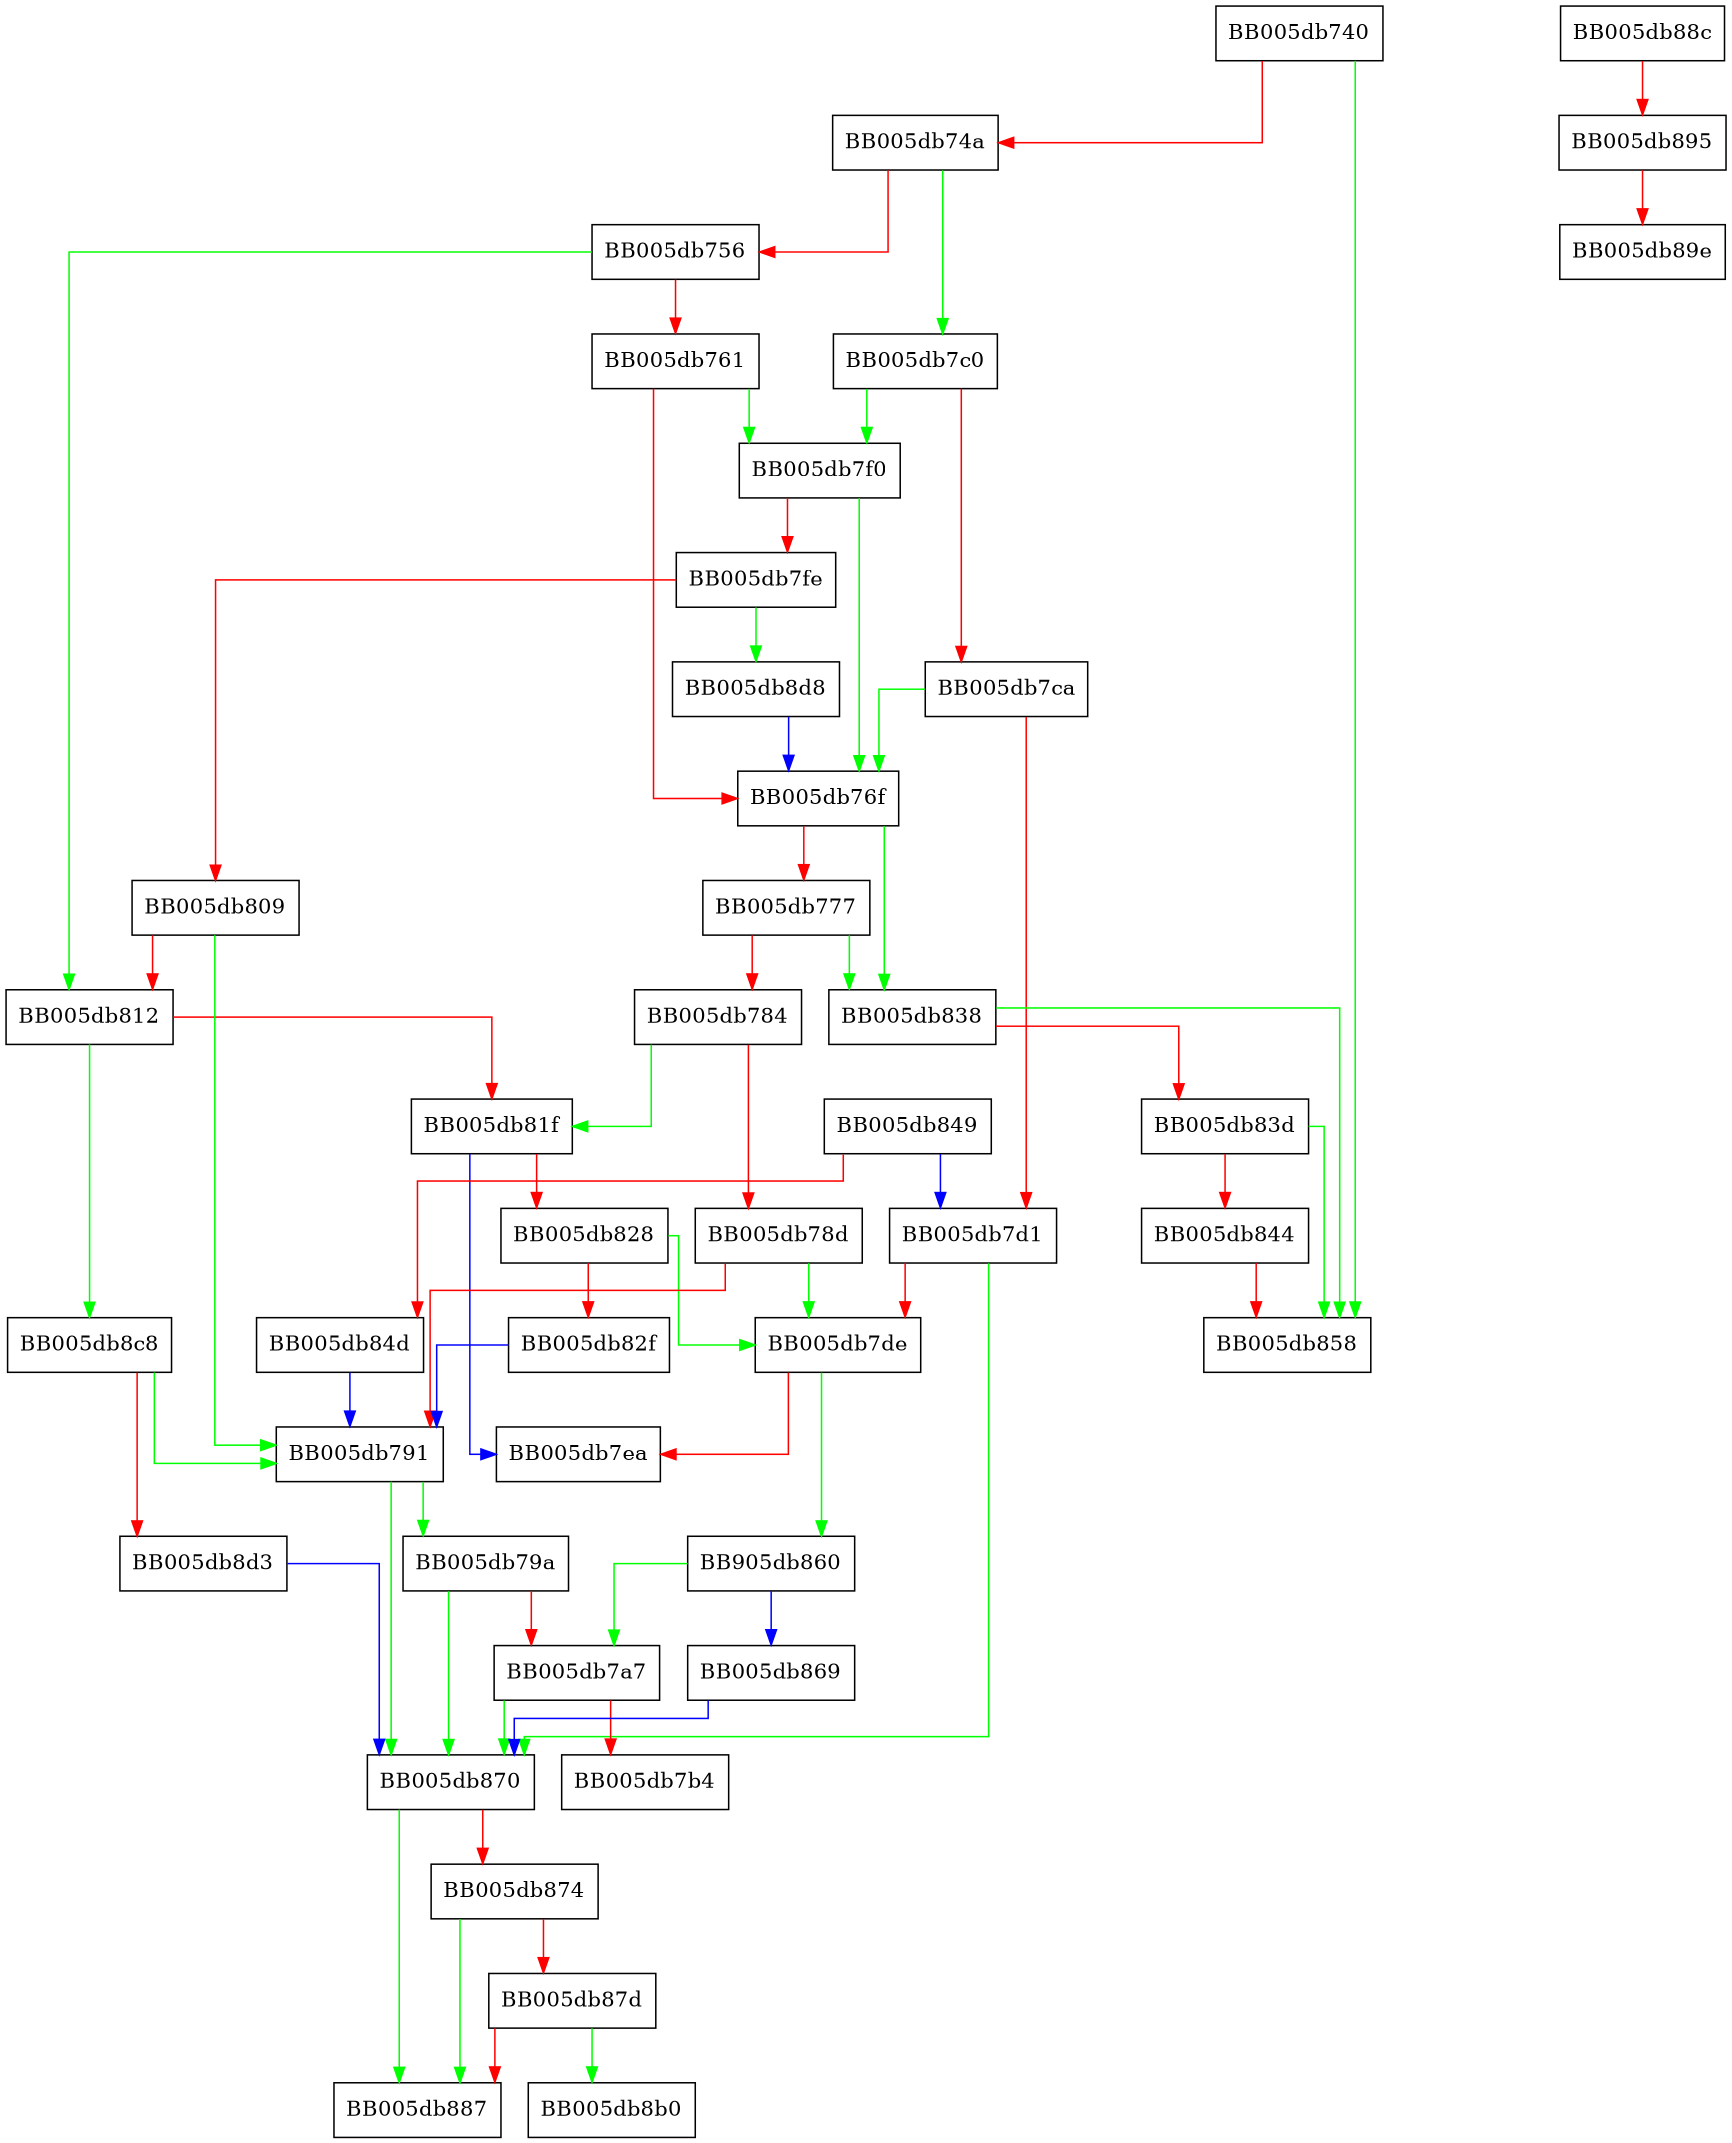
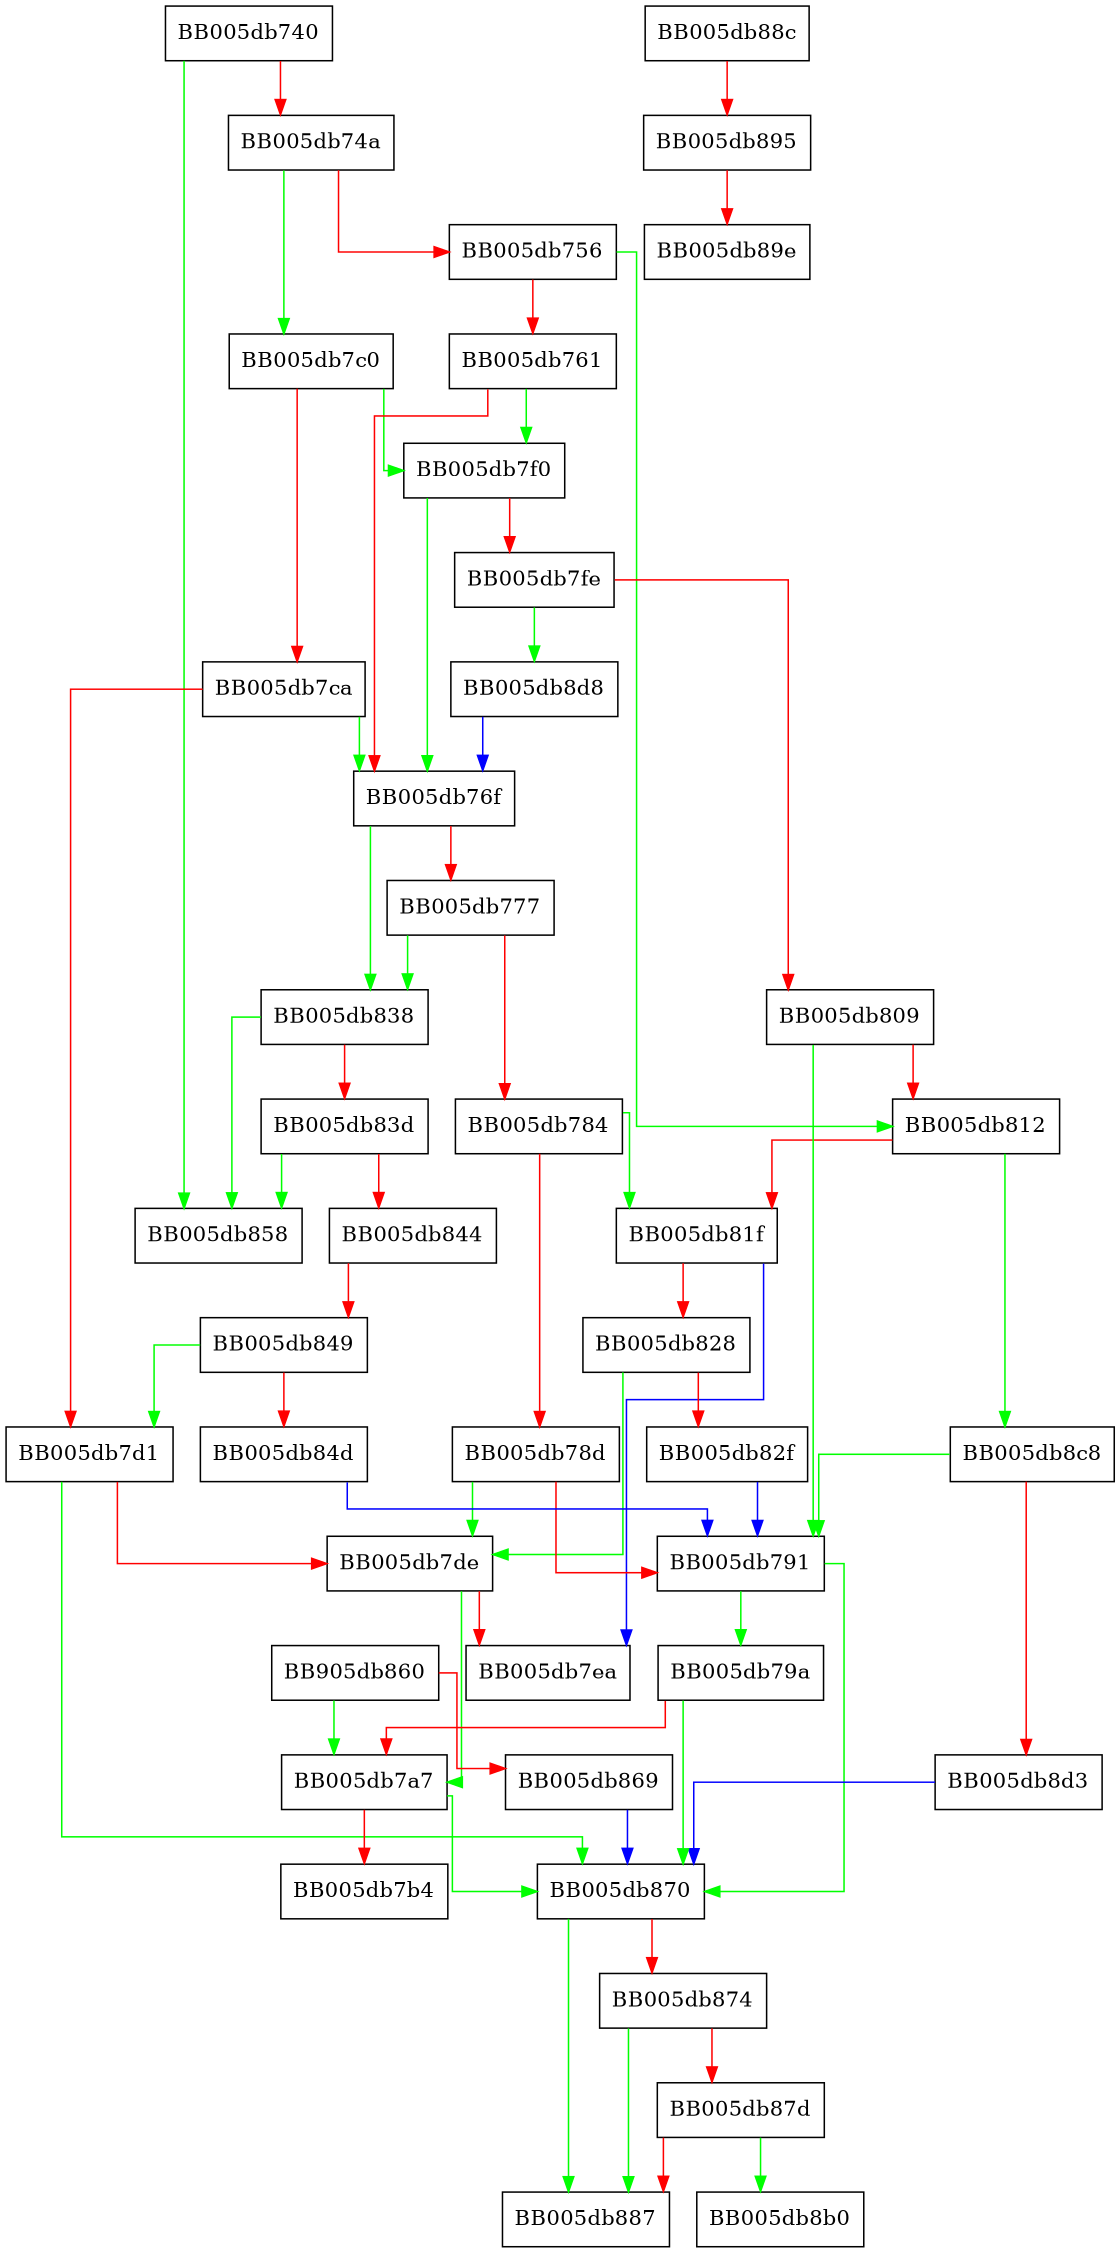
edge "BB005db849" -> "BB005db7d1": color blue -> green
edge "BB005db844" -> "BB005db858": now "BB005db844" -> "BB005db849"
edge "BB005db7de" -> "BB905db860": now "BB005db7de" -> "BB005db7a7"
edge "BB905db860" -> "BB005db869": color blue -> red
